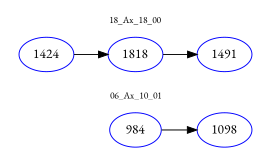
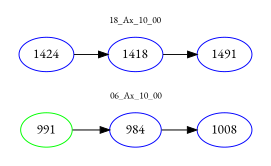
cluster "18_Ax_18_00": label "18_Ax_18_00" -> "18_Ax_10_00"
node "1818": label "1818" -> "1418"
cluster "06_Ax_10_01": label "06_Ax_10_01" -> "06_Ax_10_00"
node "991": added
node "1098": label "1098" -> "1008"
